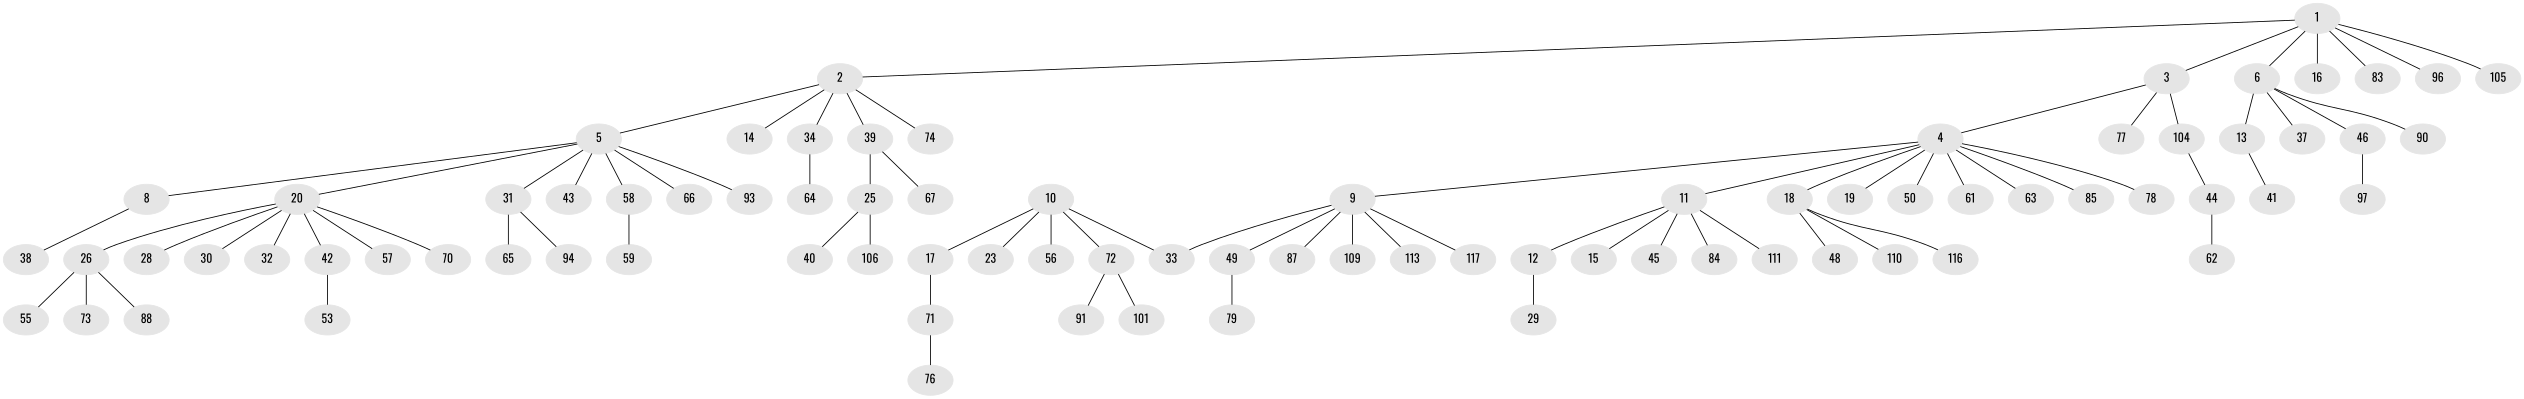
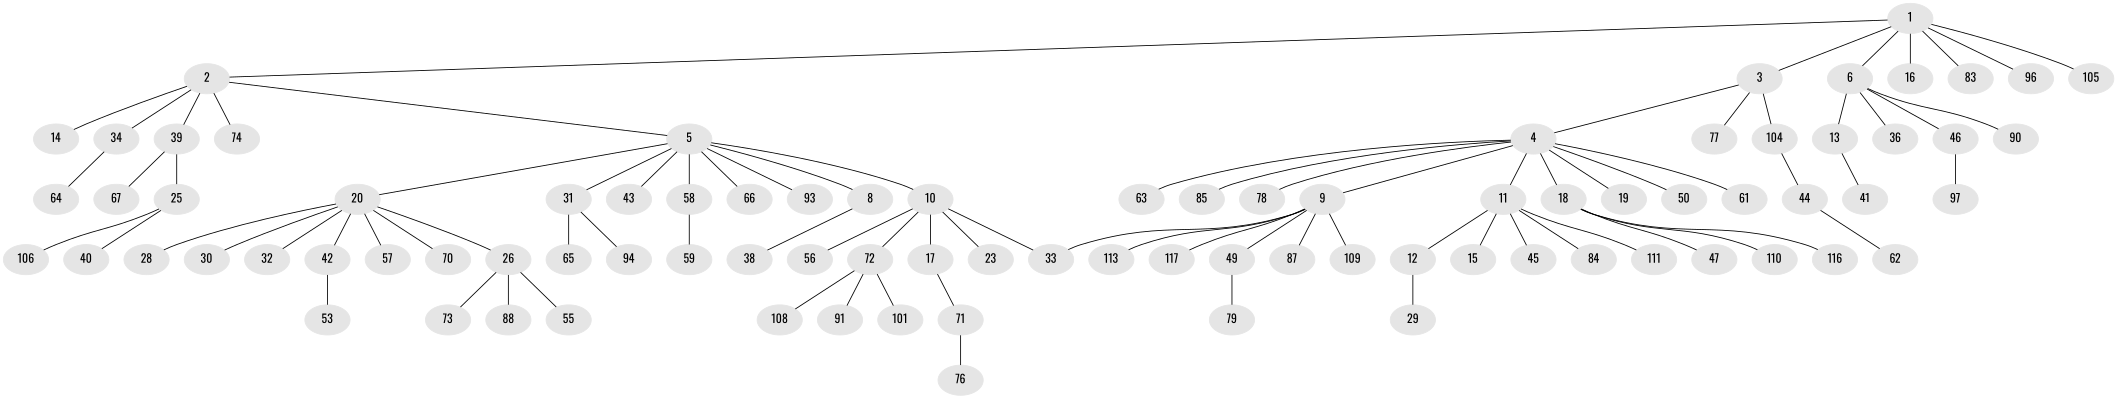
node "37": label "37" -> "36"
edge "5" -- "10": added
node "48": label "48" -> "47"
node "108": added
